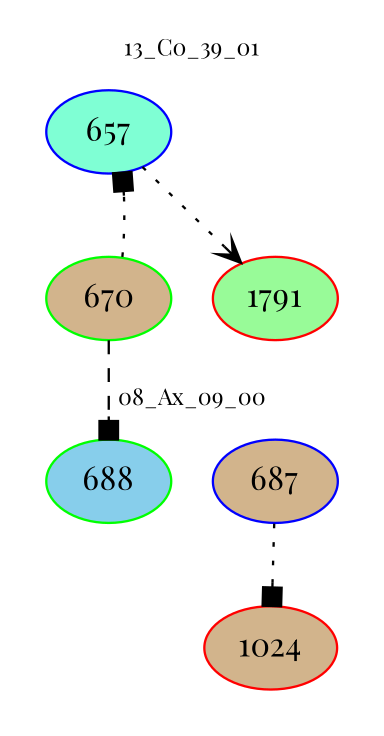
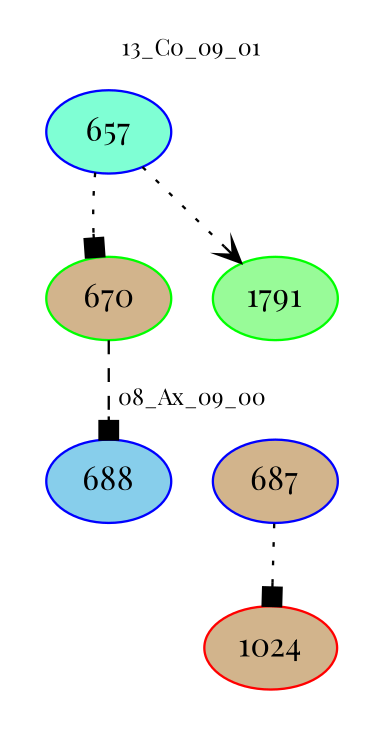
cluster "13_C0_39_01": label "13_C0_39_01" -> "13_C0_09_01"
edge "670" -> "657": reversed
node "1791": color red -> green
node "688": color green -> blue
